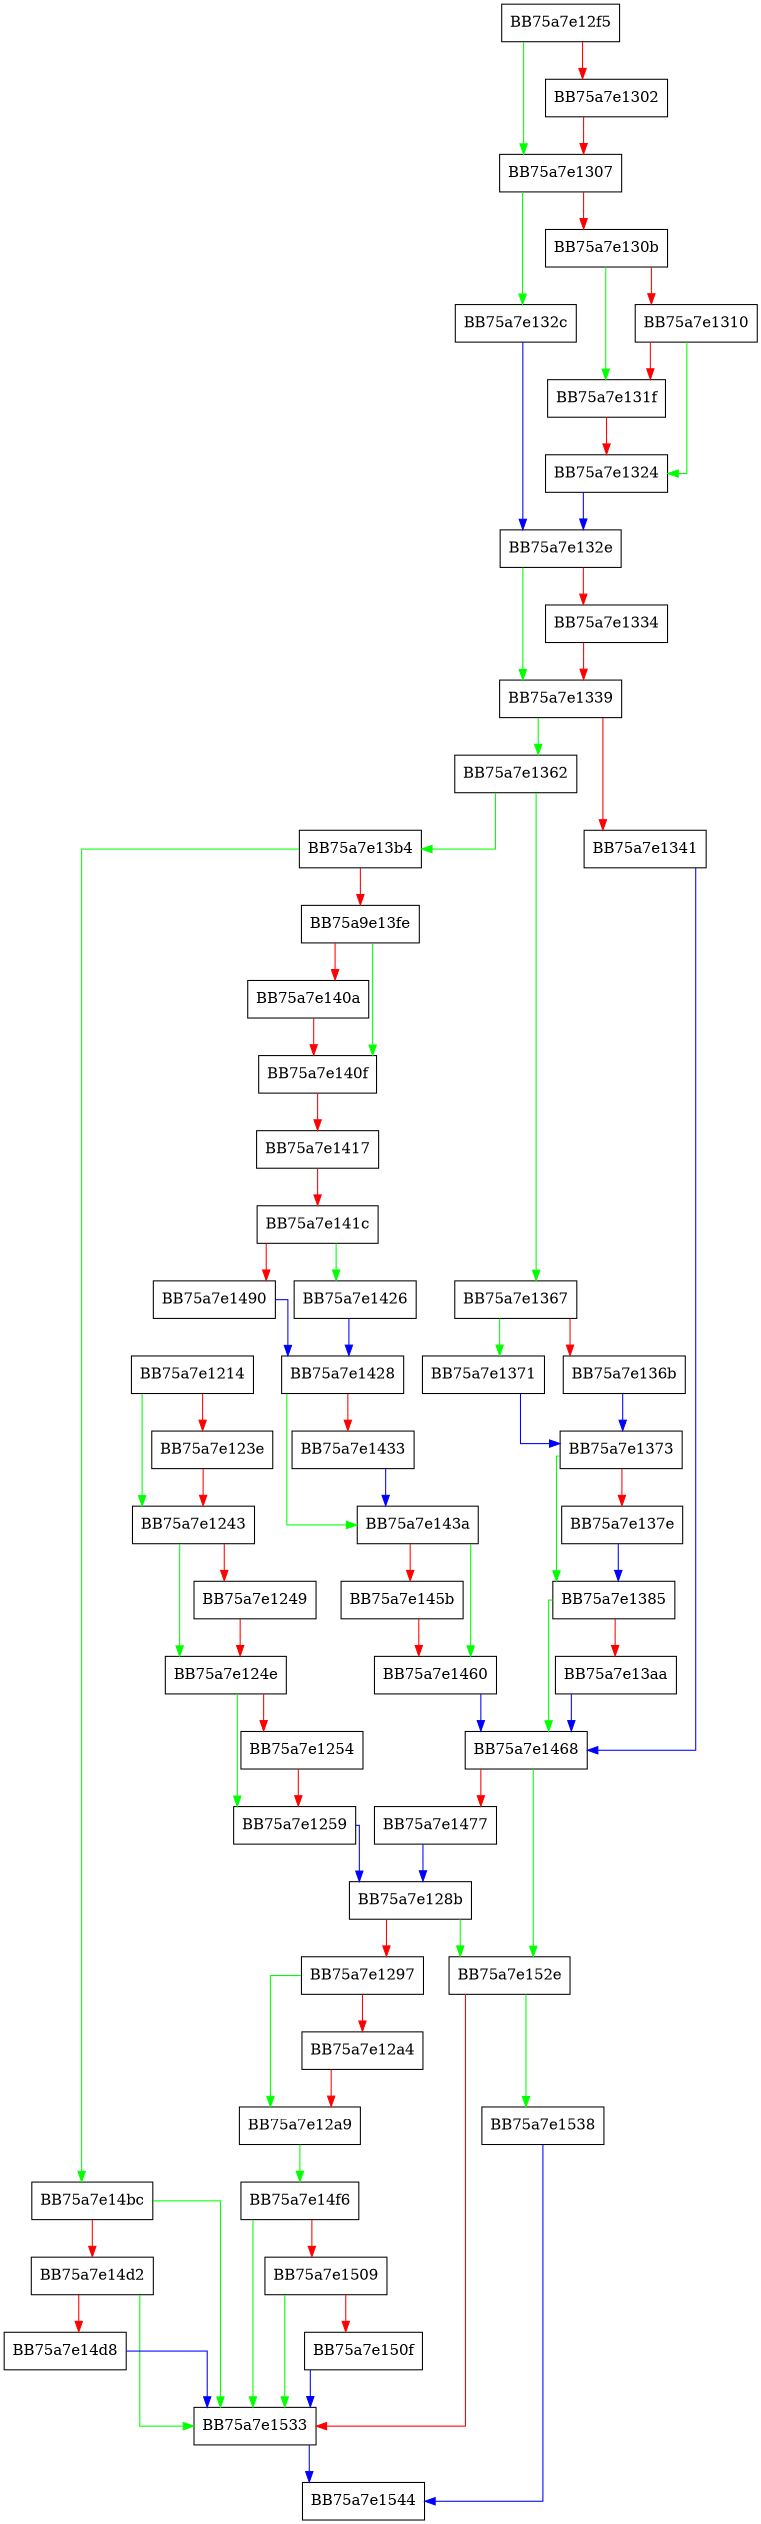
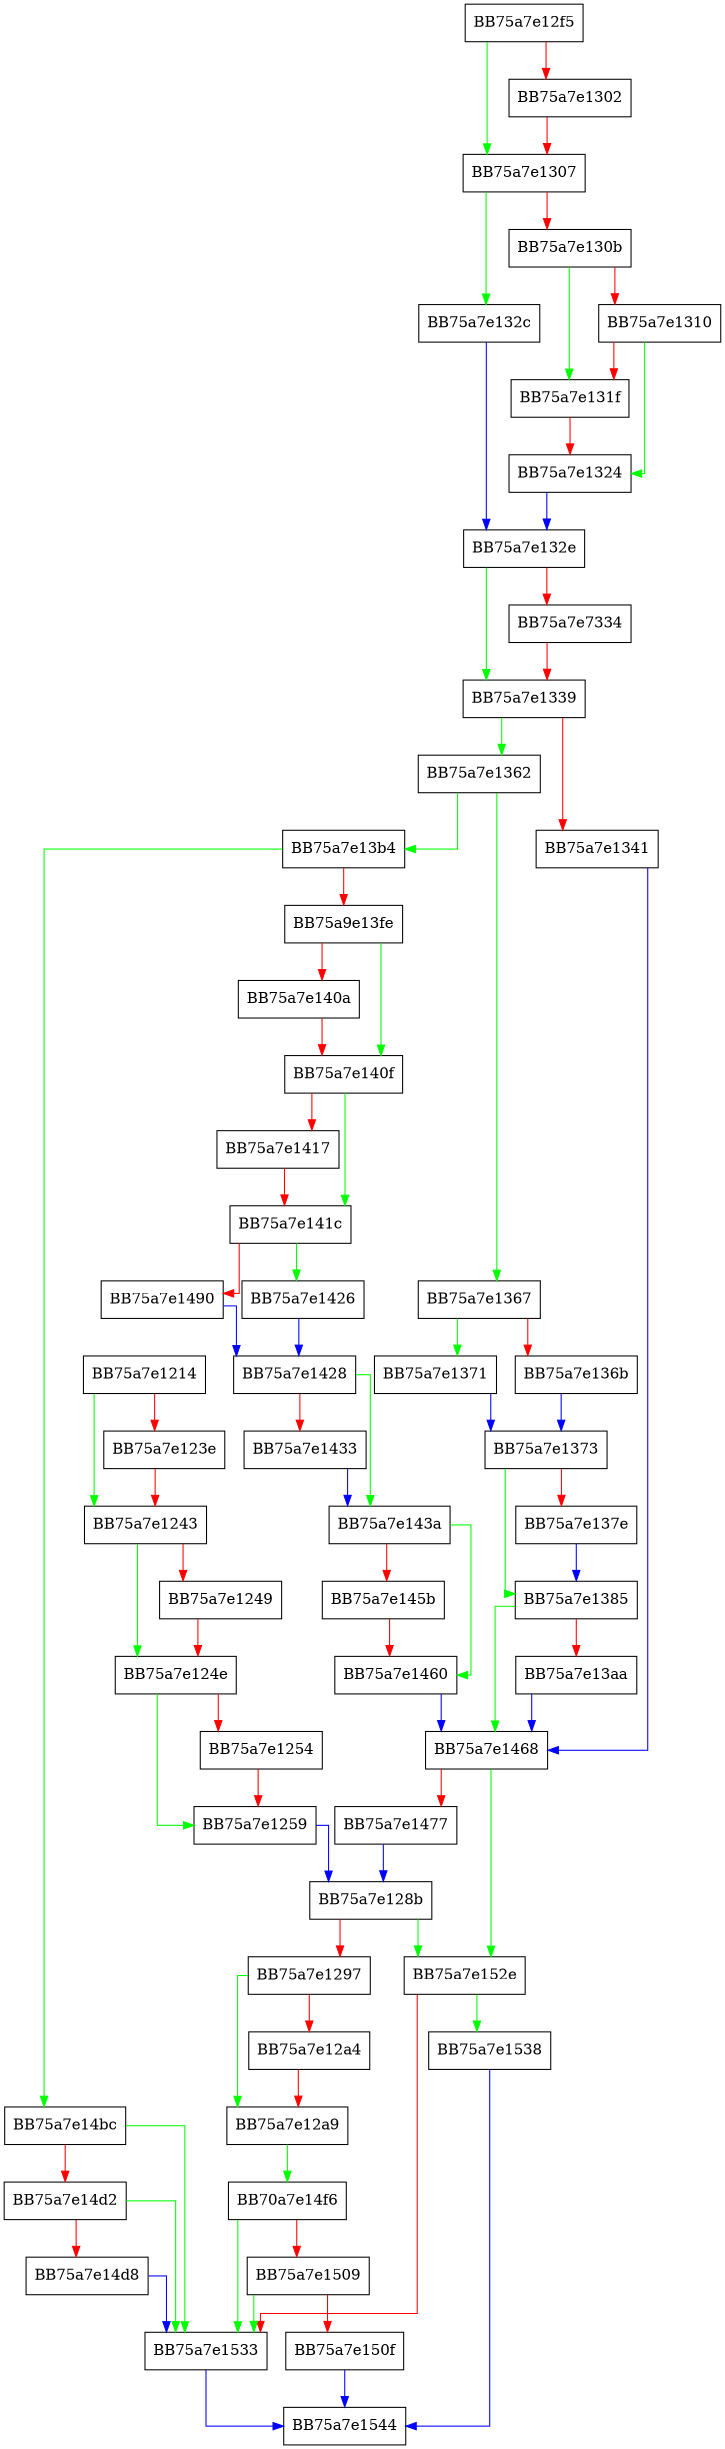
node "BB75a7e1334": label "BB75a7e1334" -> "BB75a7e7334"
edge "BB75a7e140f" -> "BB75a7e141c": added
node "BB75a7e14f6": label "BB75a7e14f6" -> "BB70a7e14f6"
edge "BB75a7e150f" -> "BB75a7e1533": now "BB75a7e150f" -> "BB75a7e1544"
